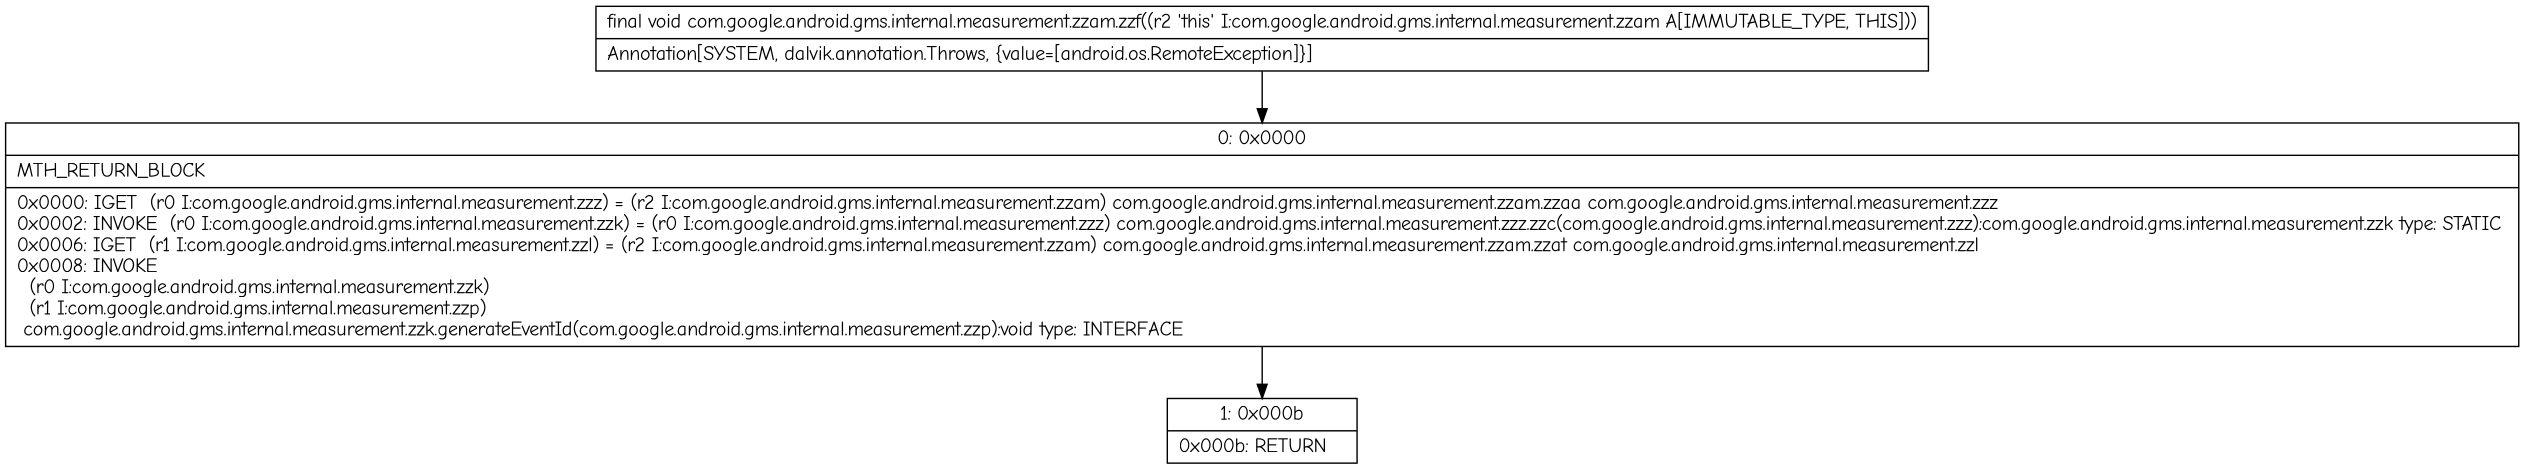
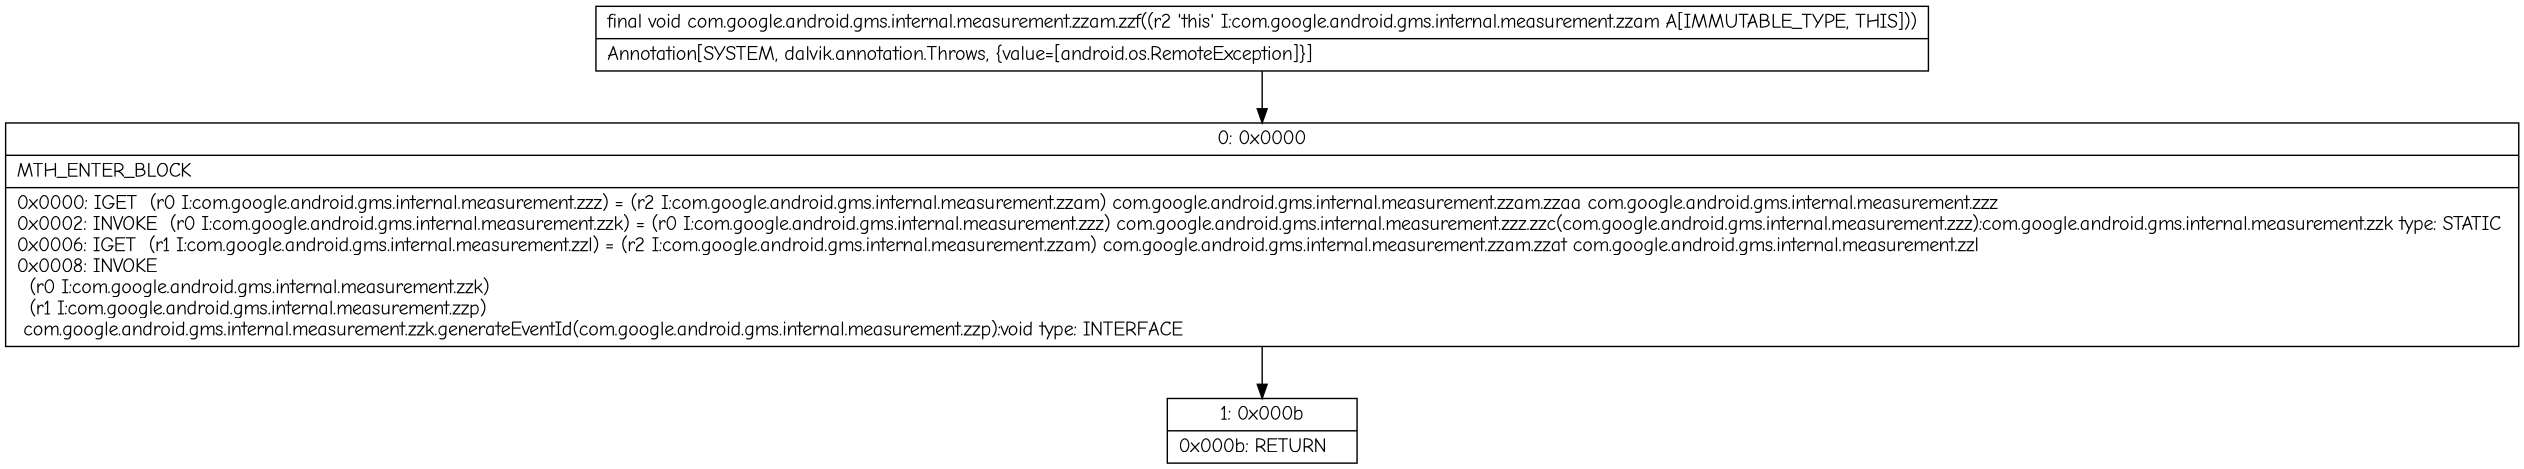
node "0: 0x0000": text "MTH_RETURN_BLOCK" -> "MTH_ENTER_BLOCK"
